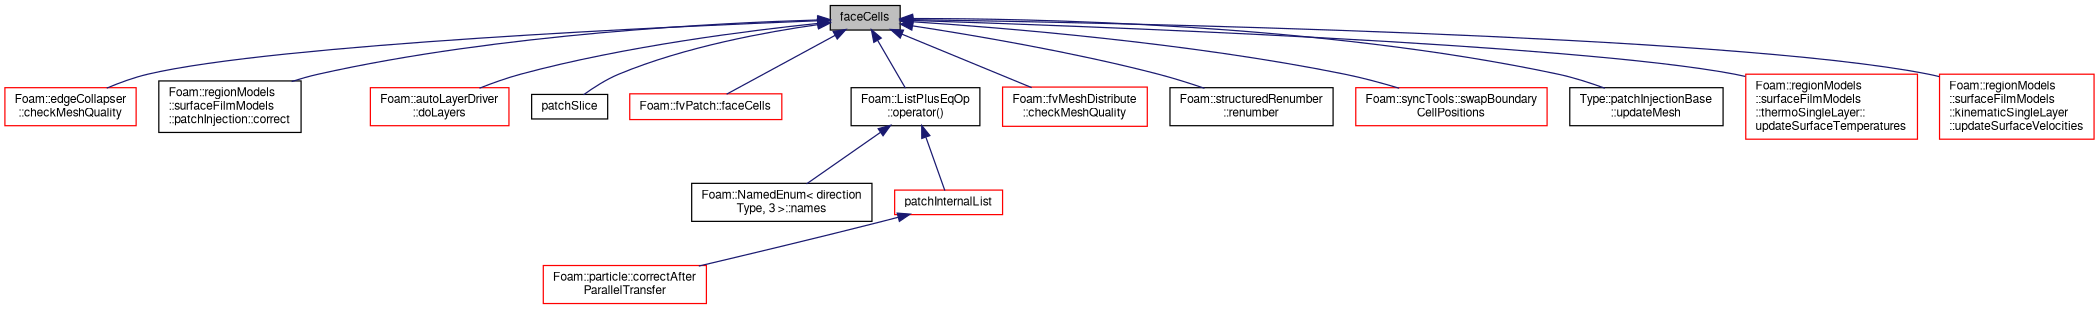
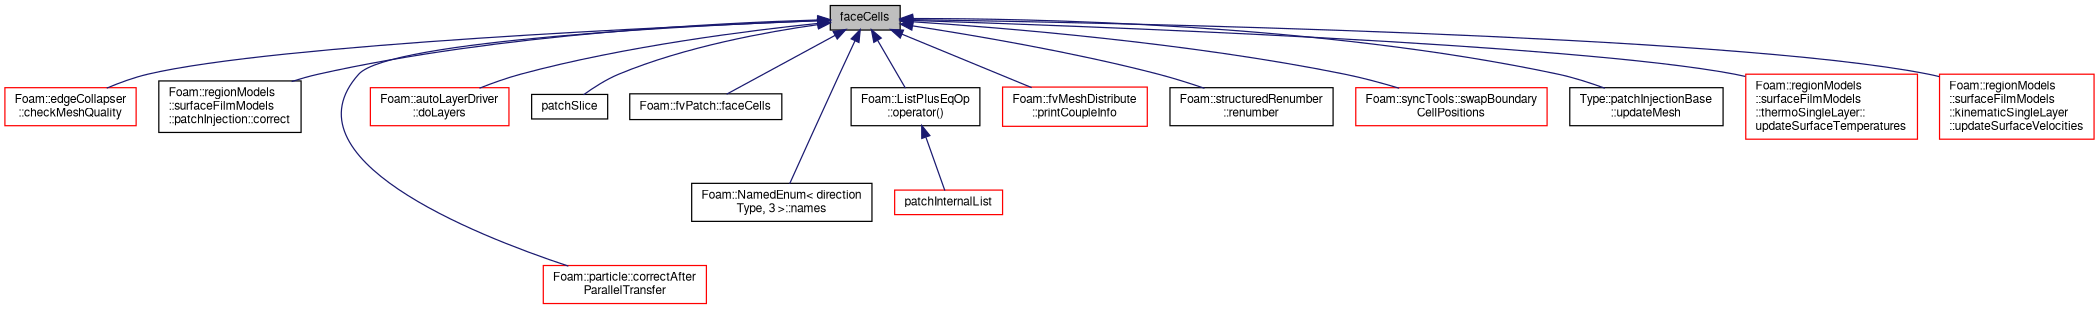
node "Foam::fvPatch::faceCells": color red -> black
node "Foam::fvMeshDistribute ::checkMeshQuality": label "Foam::fvMeshDistribute ::checkMeshQuality" -> "Foam::fvMeshDistribute ::printCoupleInfo"
edge "Foam::NamedEnum< direction Type, 3 >::names" -> "Foam::ListPlusEqOp ::operator()": now "Foam::NamedEnum< direction Type, 3 >::names" -> "faceCells"
edge "Foam::particle::correctAfter ParallelTransfer" -> "patchInternalList": now "Foam::particle::correctAfter ParallelTransfer" -> "faceCells"
